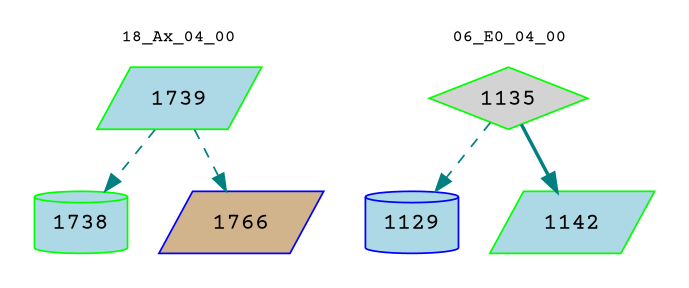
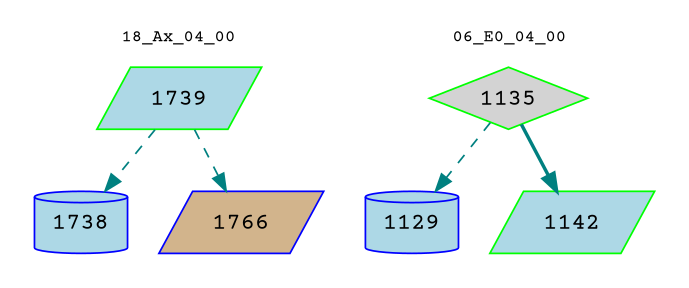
node "1738": color green -> blue
